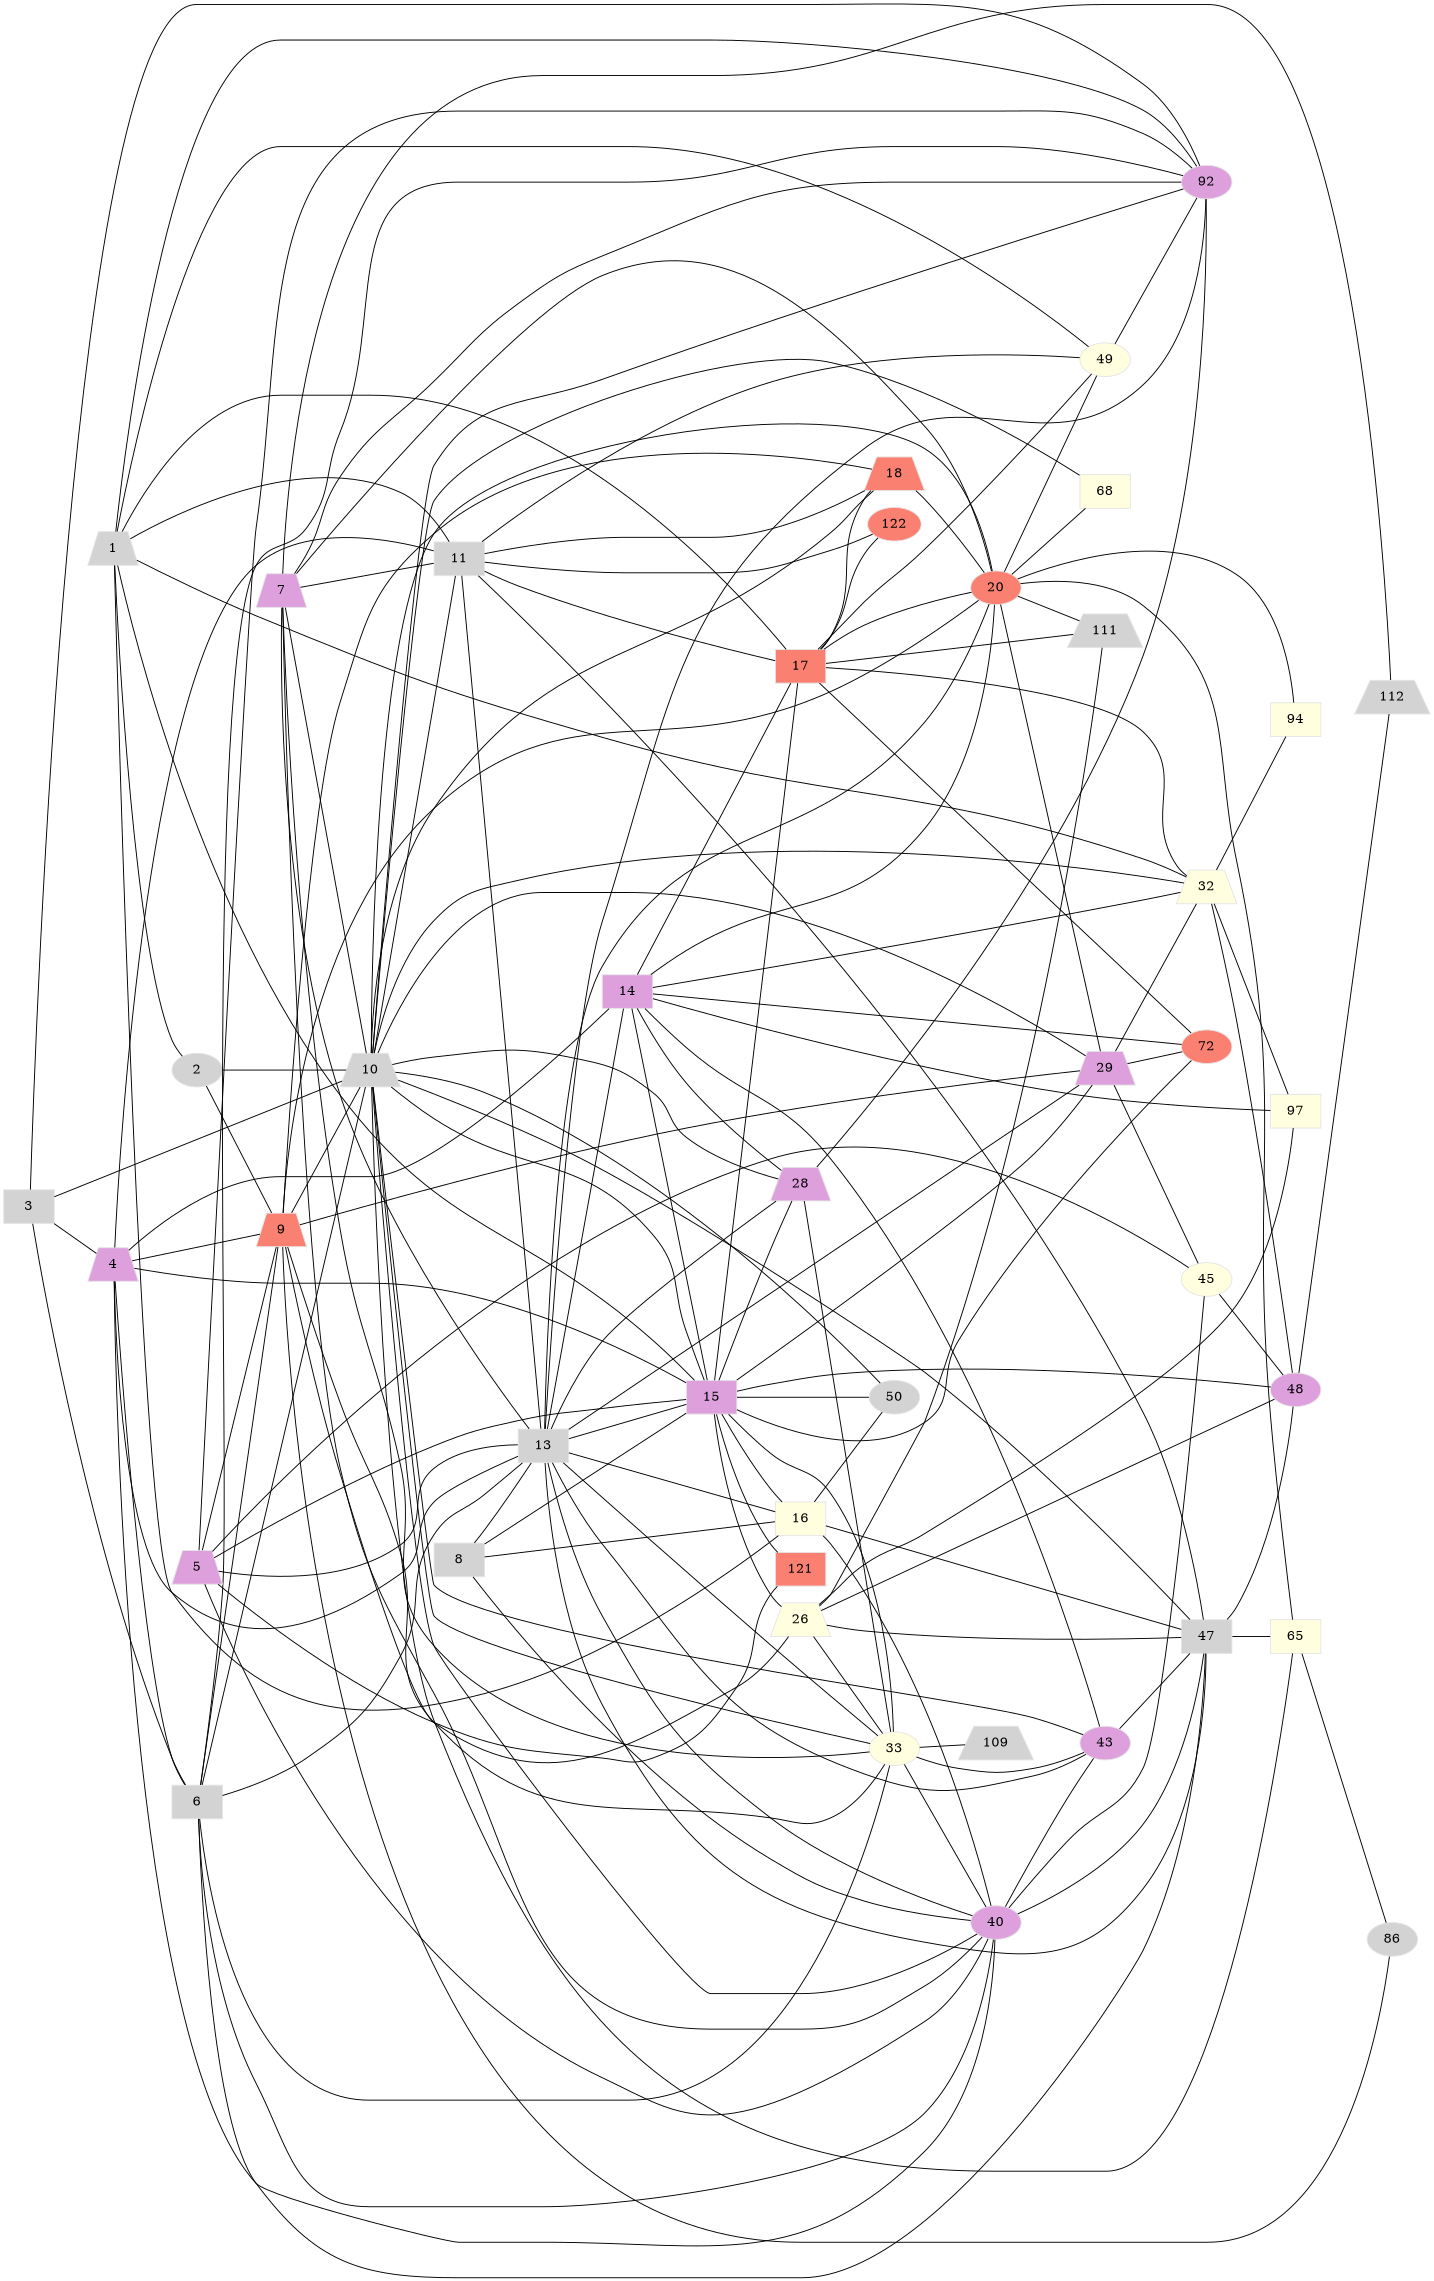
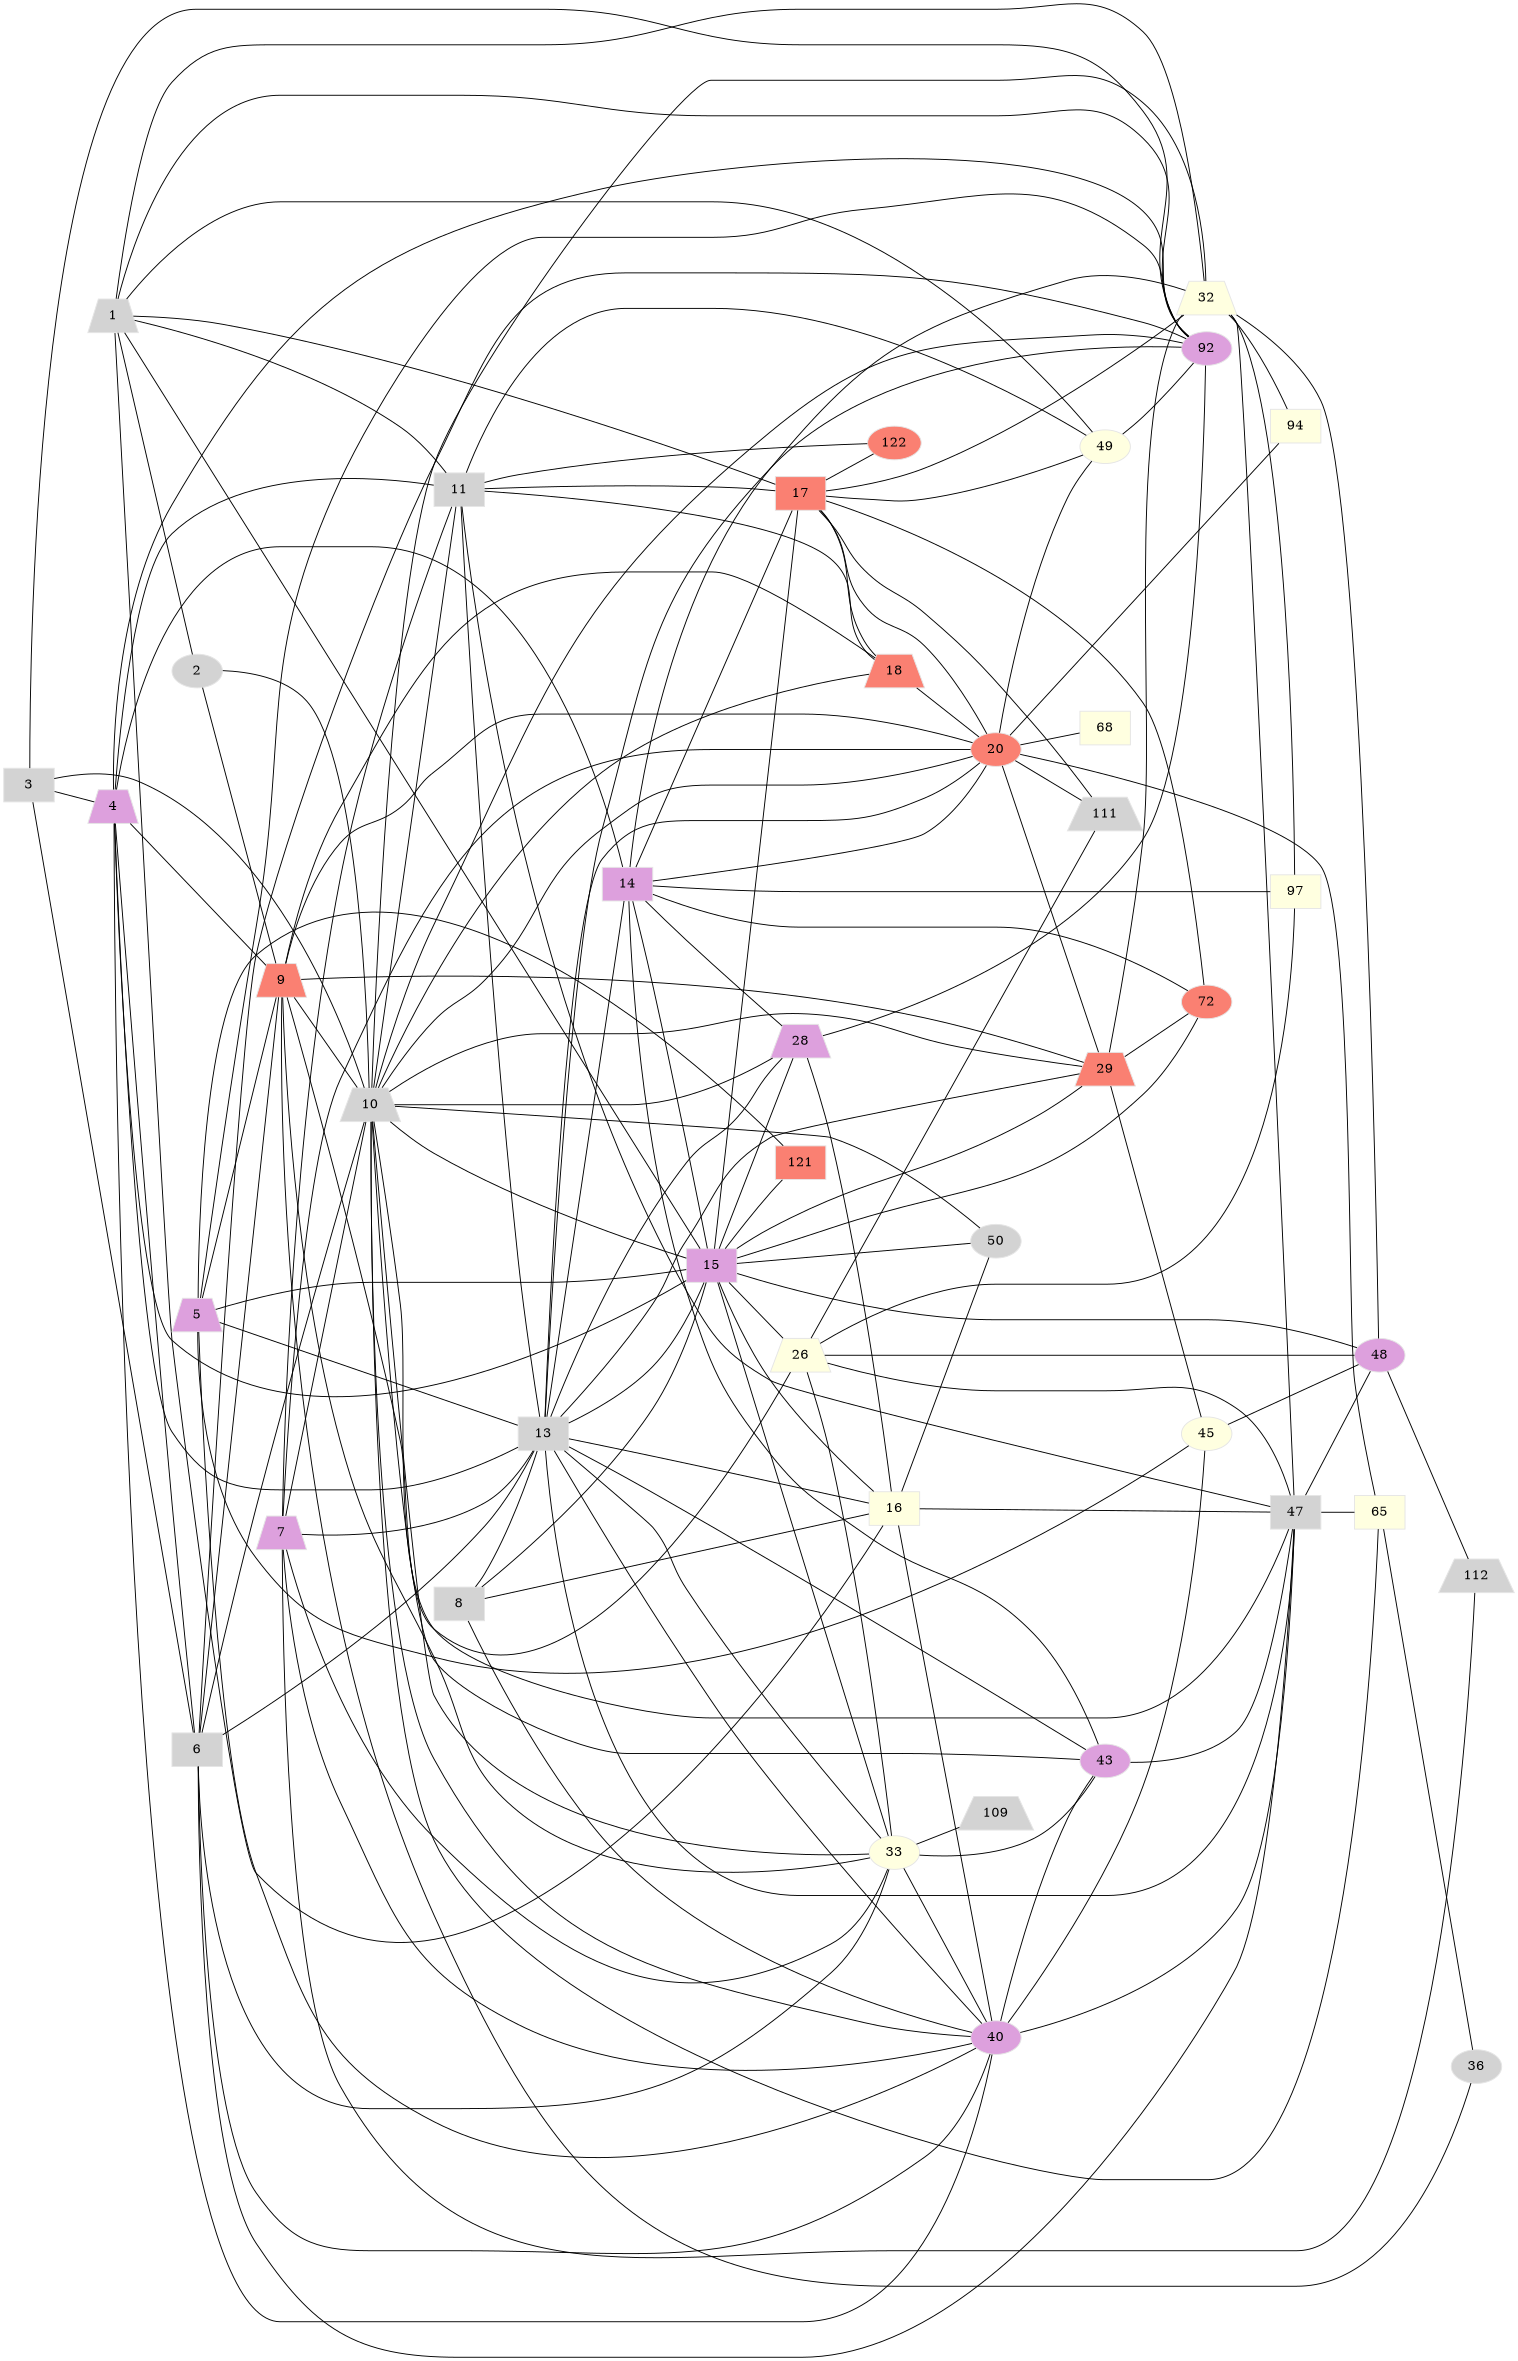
edge "92" -- "7": now "92" -- "4"
edge "68" -- "10": removed
edge "32" -- "47": added
node "29": fillcolor plum -> salmon
edge "28" -- "33": now "28" -- "16"
node "86": label "86" -> "36"
